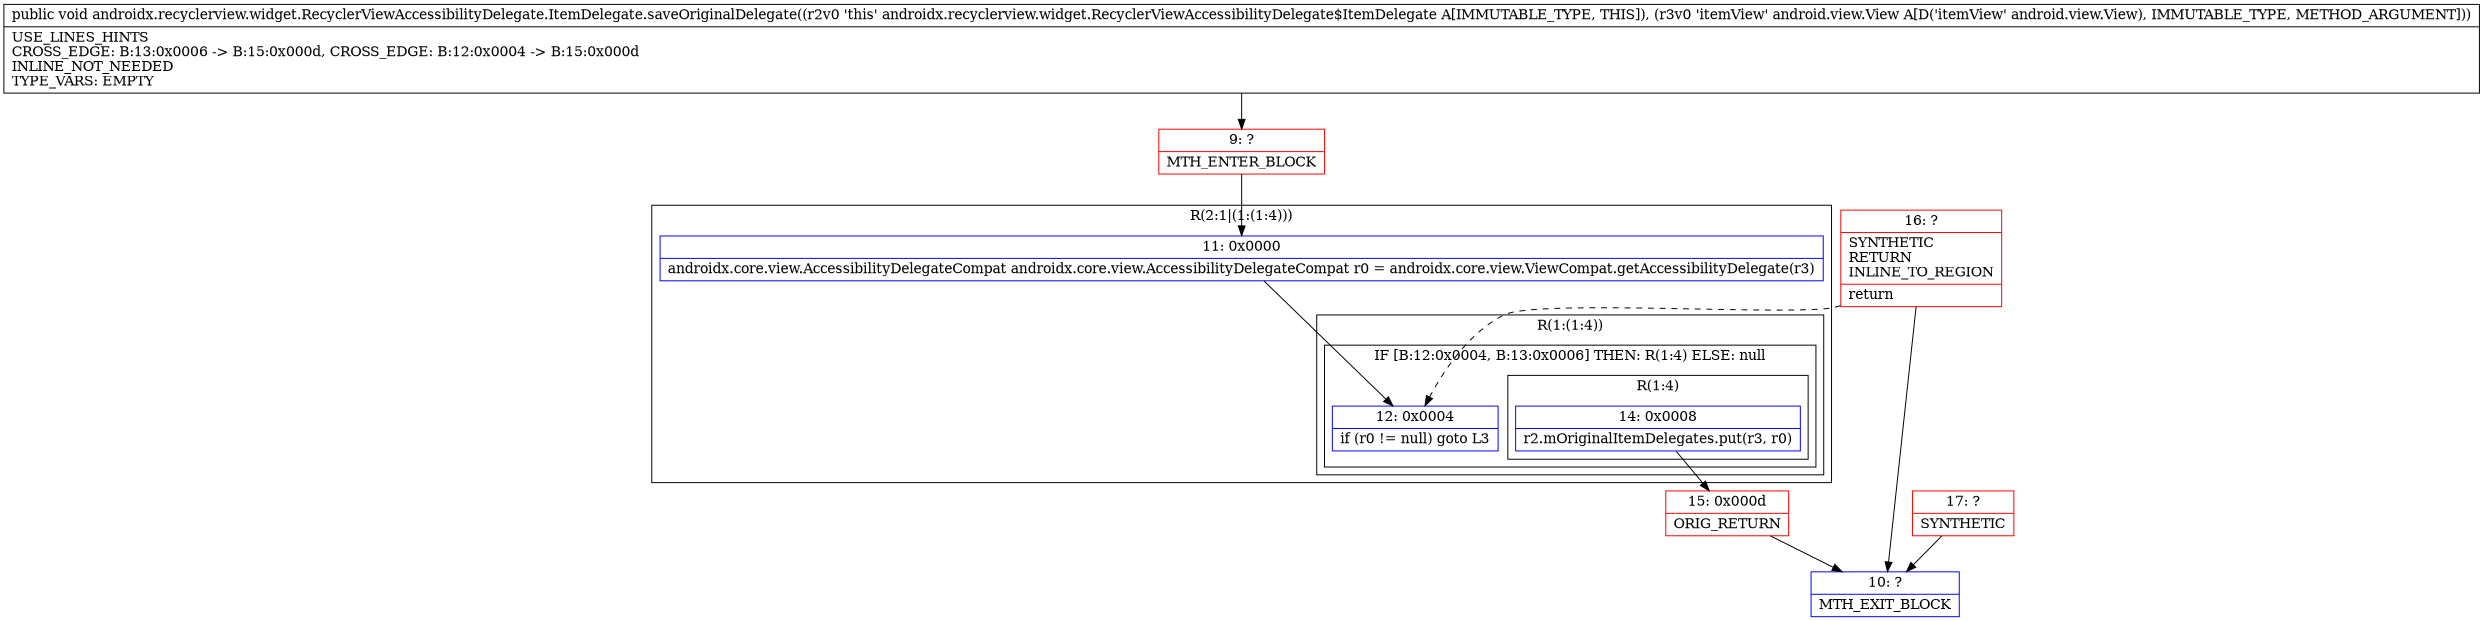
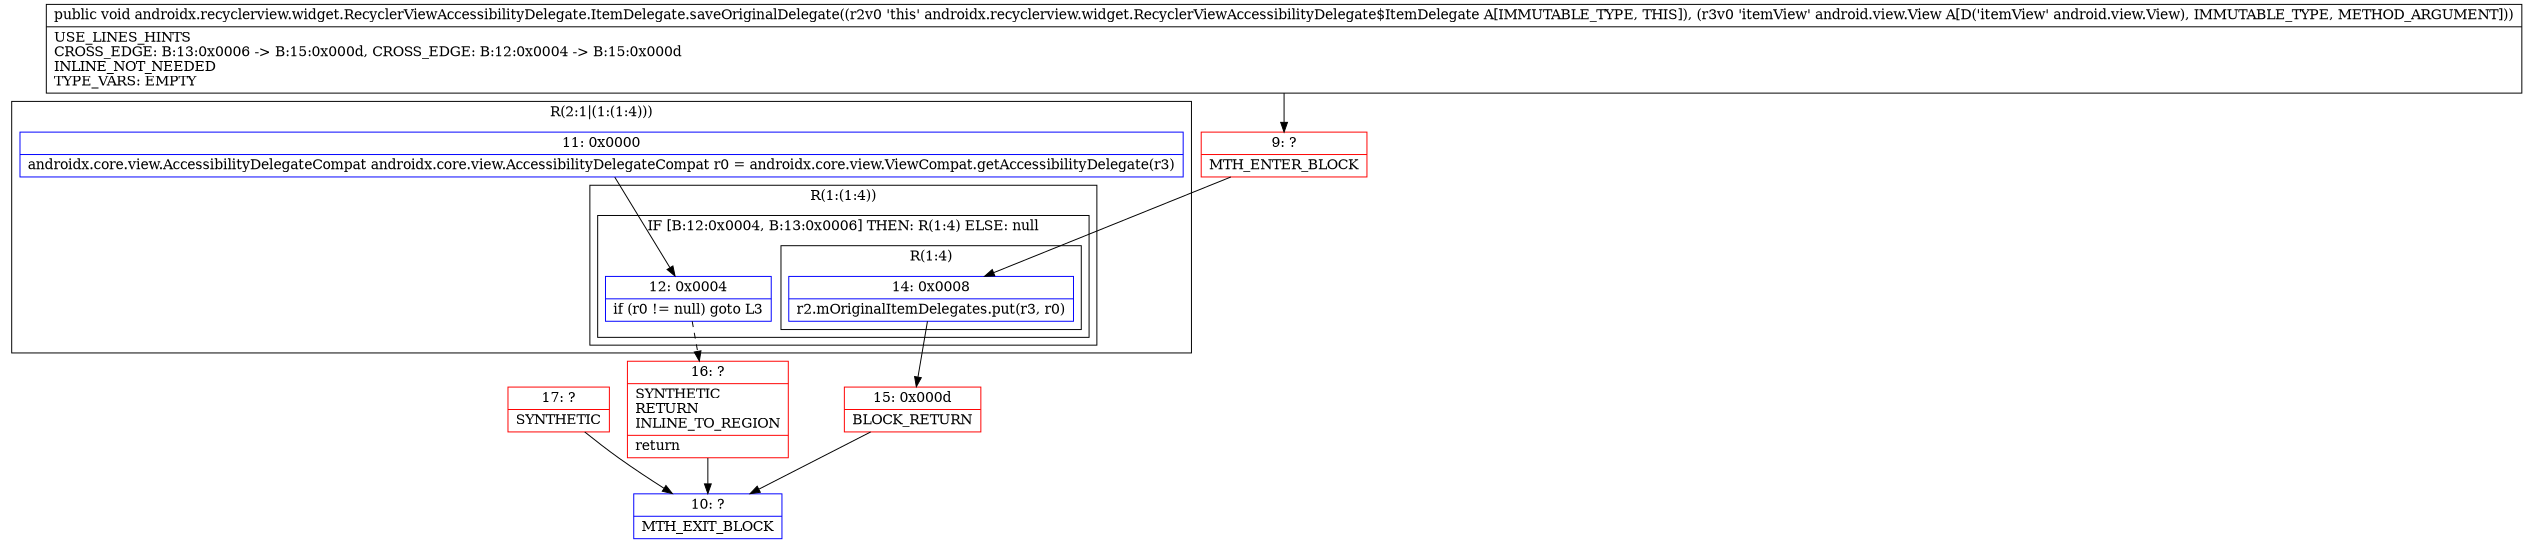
edge "9: ?" -> "11: 0x0000": now "9: ?" -> "14: 0x0008"
edge "16: ?" -> "12: 0x0004": reversed
node "15: 0x000d": text "ORIG_RETURN" -> "BLOCK_RETURN"
